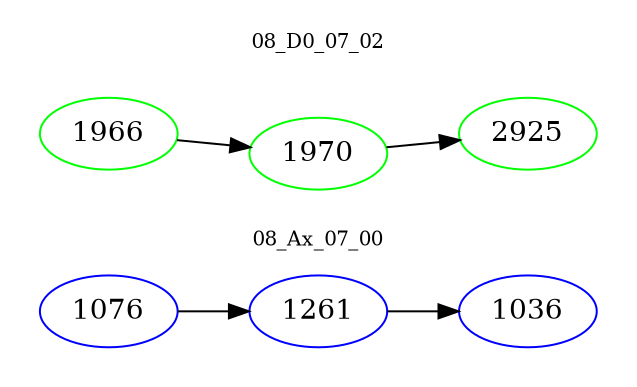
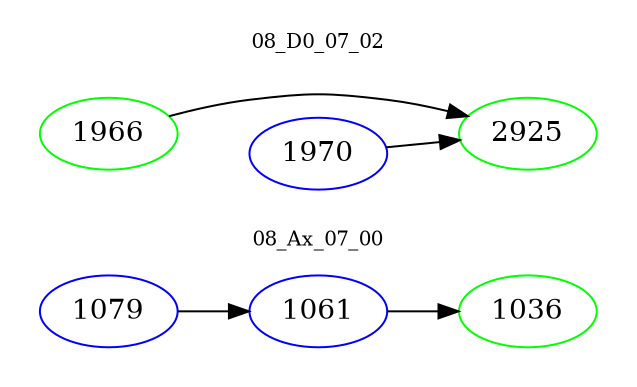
edge "1966" -> "1970": now "1966" -> "2925"
node "1970": color green -> blue
node "1076": label "1076" -> "1079"
node "1261": label "1261" -> "1061"
node "1036": color blue -> green
